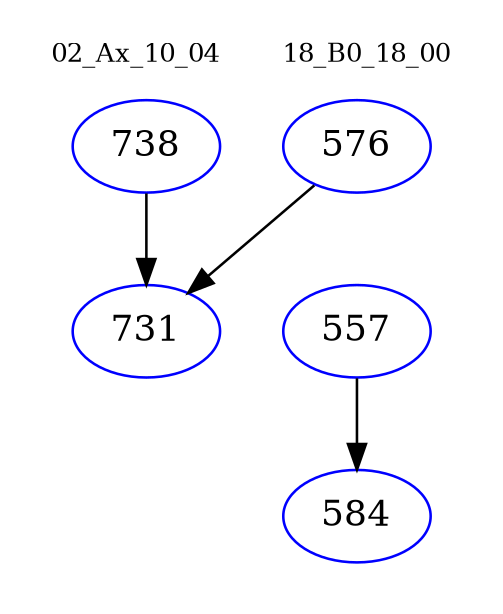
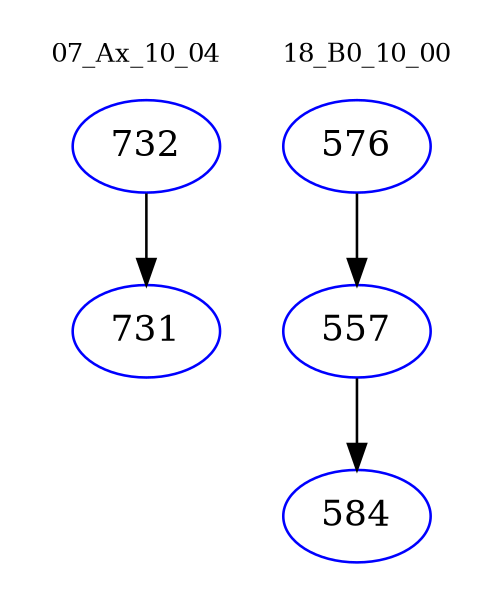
cluster "02_Ax_10_04": label "02_Ax_10_04" -> "07_Ax_10_04"
cluster "18_B0_18_00": label "18_B0_18_00" -> "18_B0_10_00"
node "738": label "738" -> "732"
edge "576" -> "731": now "576" -> "557"
